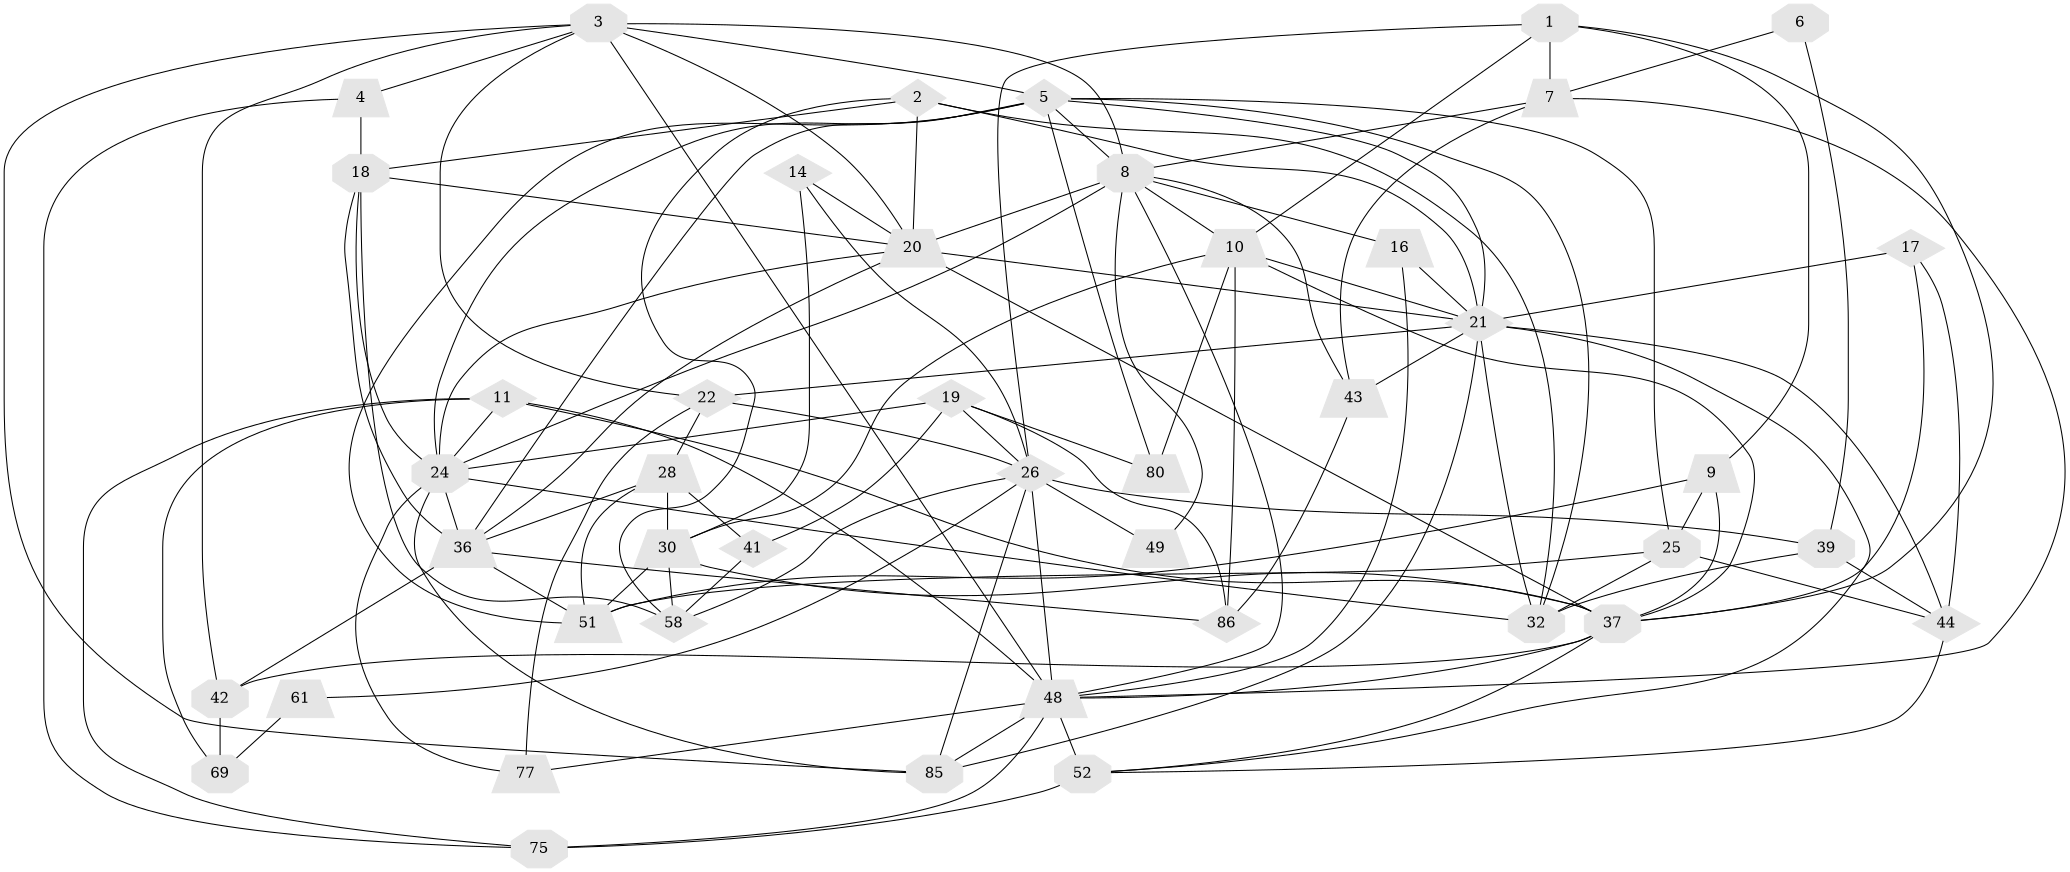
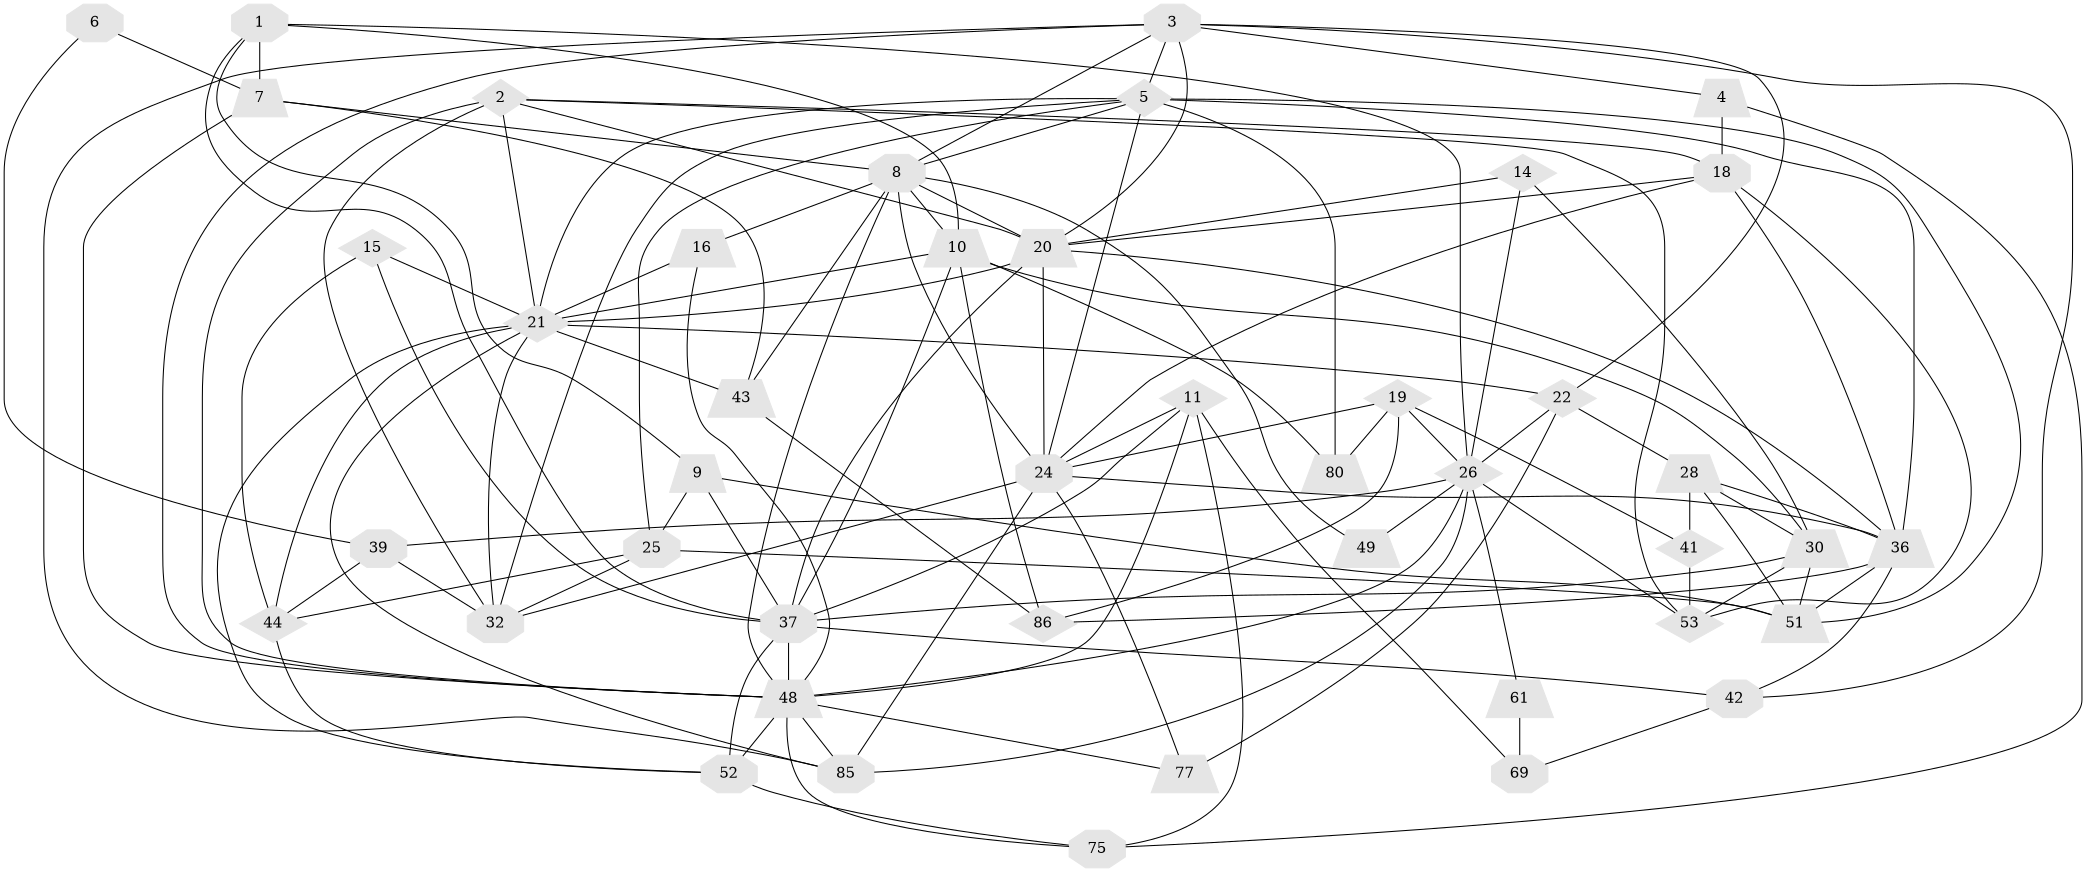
node "17": label "17" -> "15"
edge "2" -- "48": added
node "58": label "58" -> "53"
